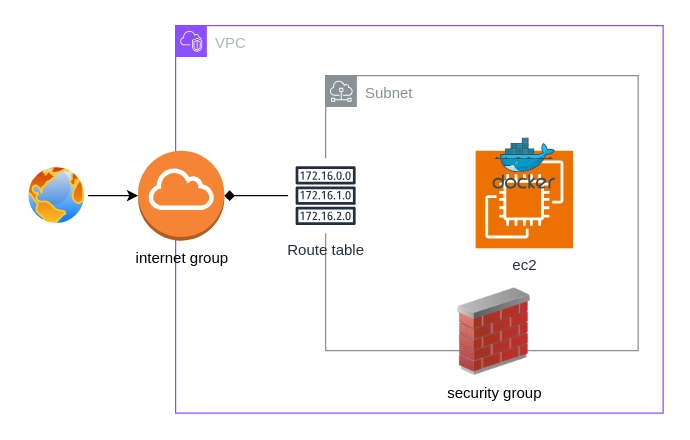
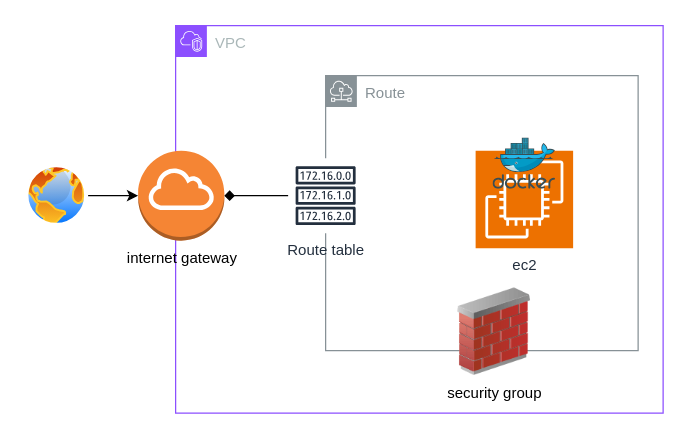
node "Subnet": label "Subnet" -> "Route"
node "internet group": label "internet group" -> "internet gateway"
